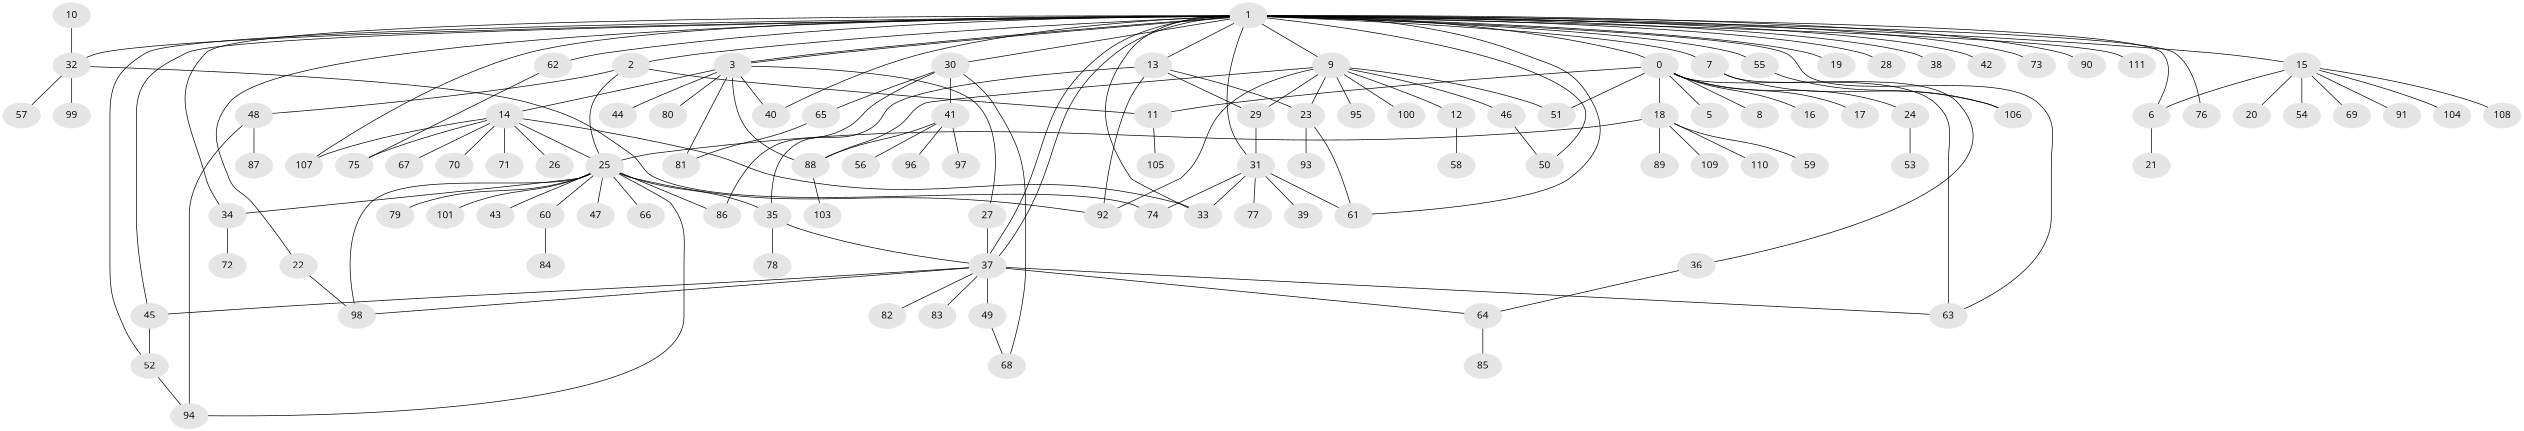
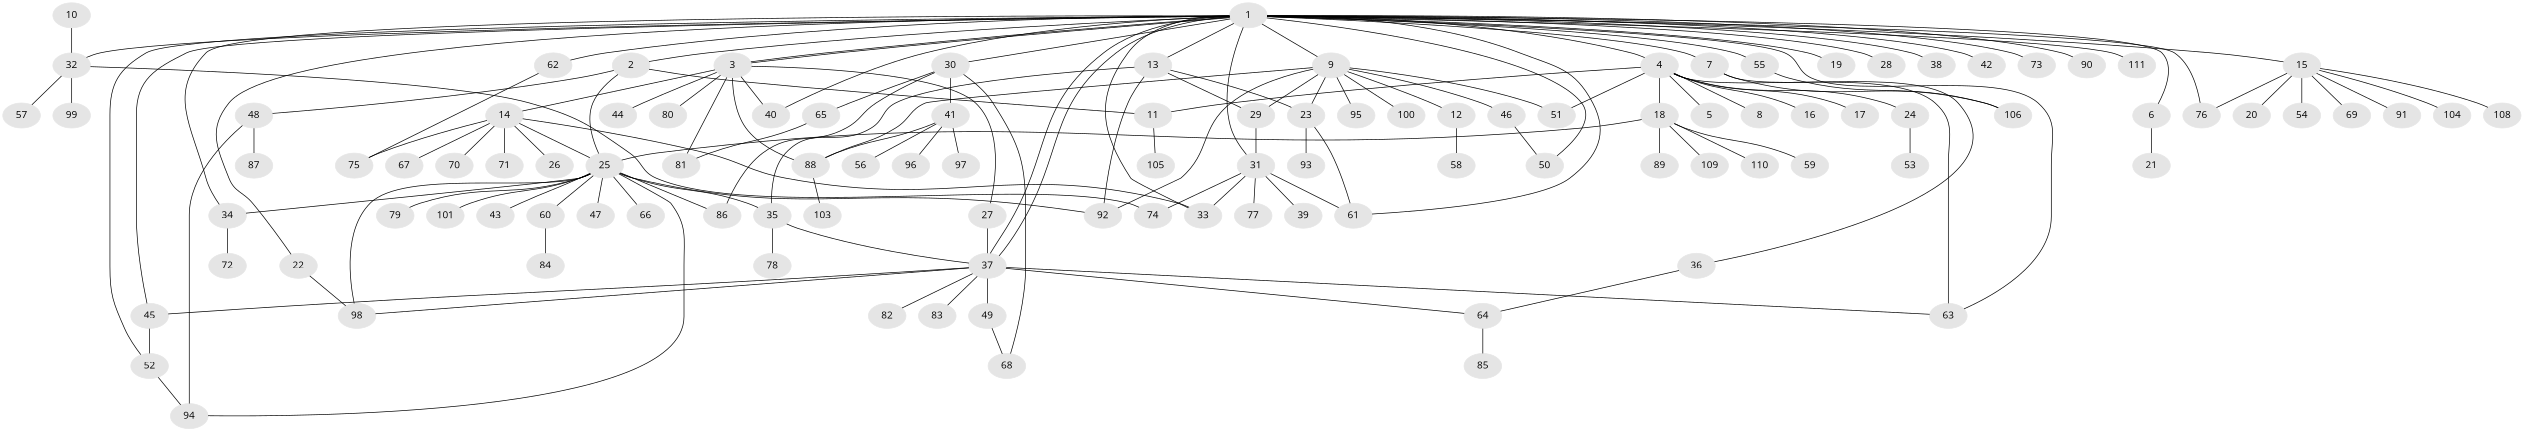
node "0": label "0" -> "4"
edge "15" -- "6": now "15" -- "76"
node "107": removed
